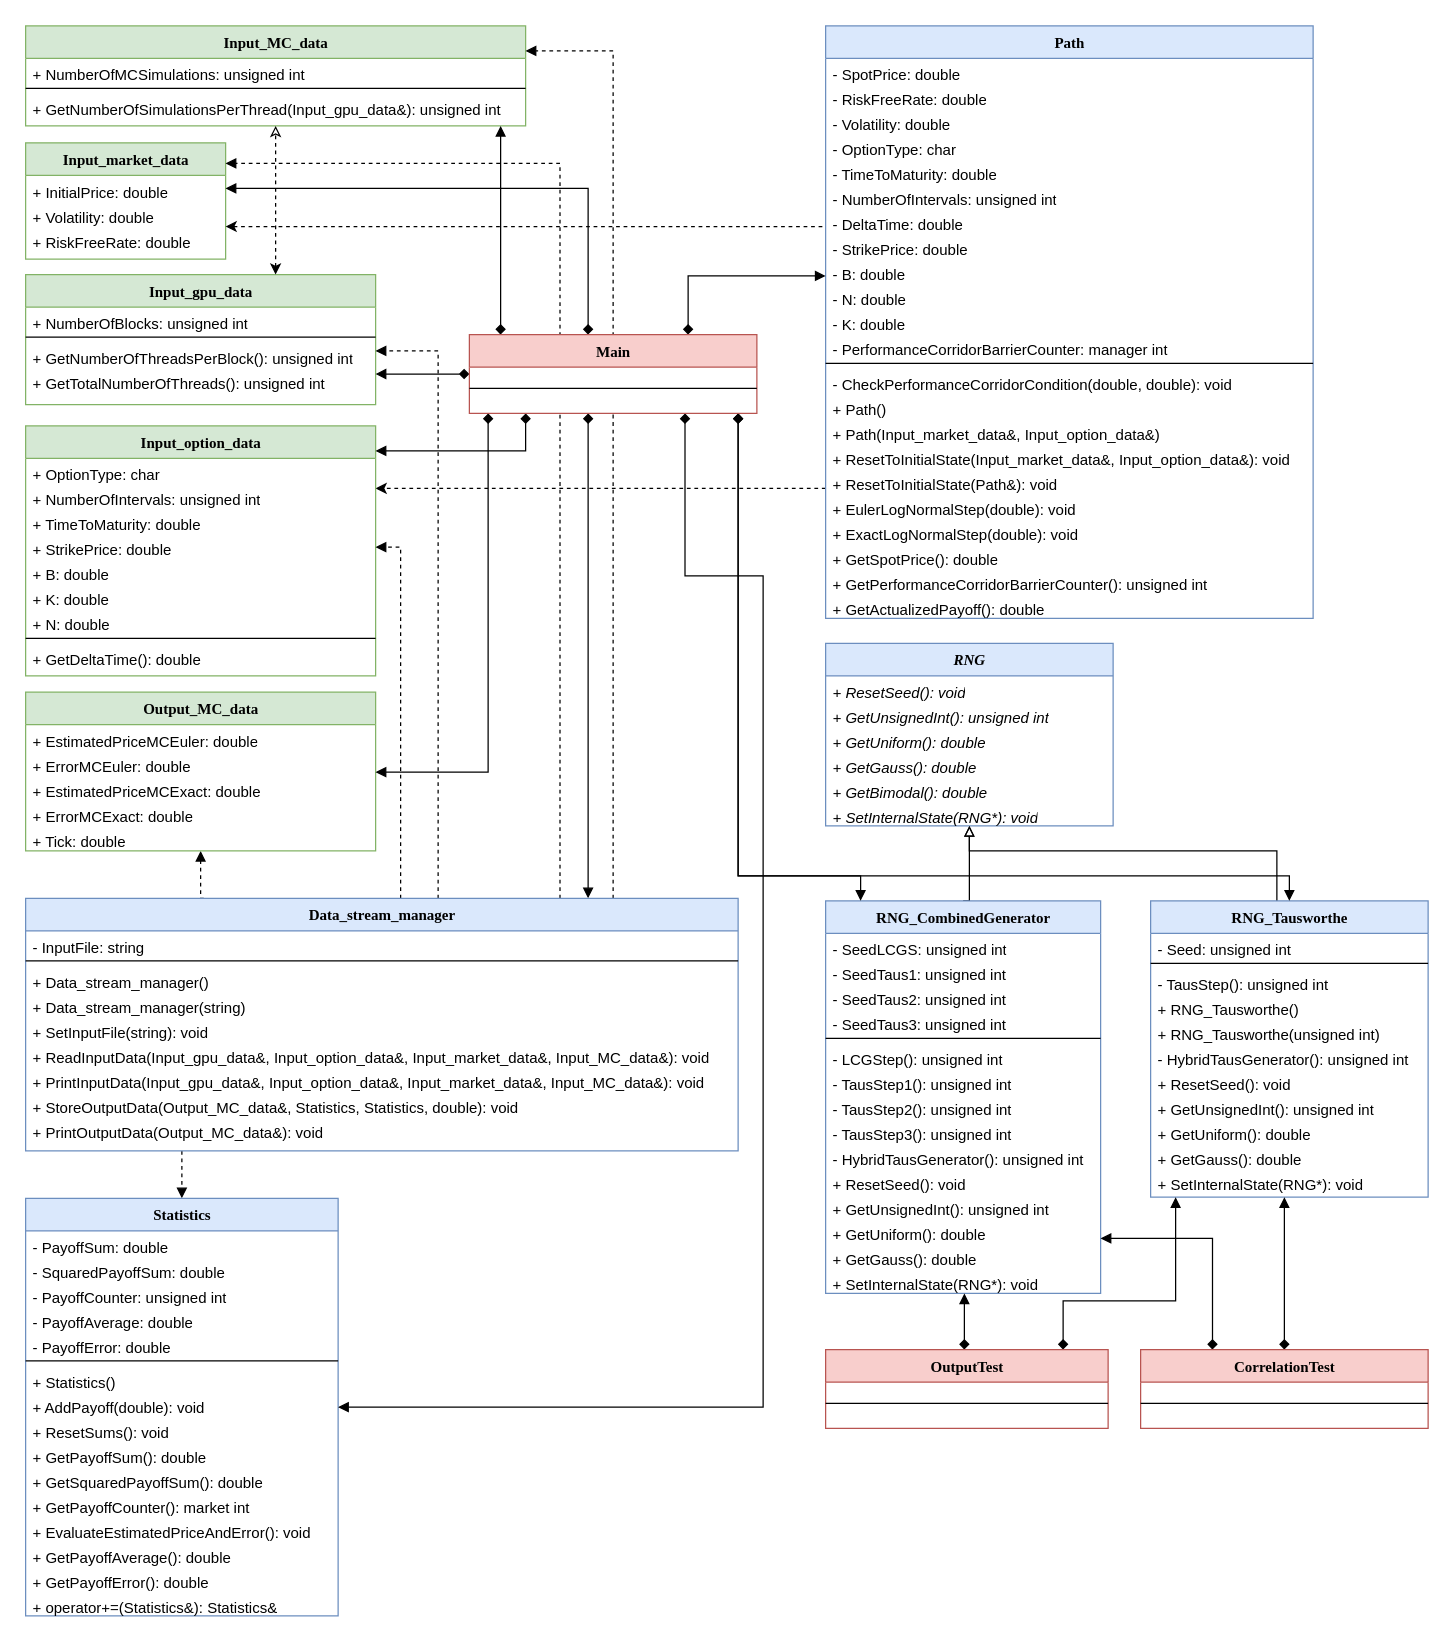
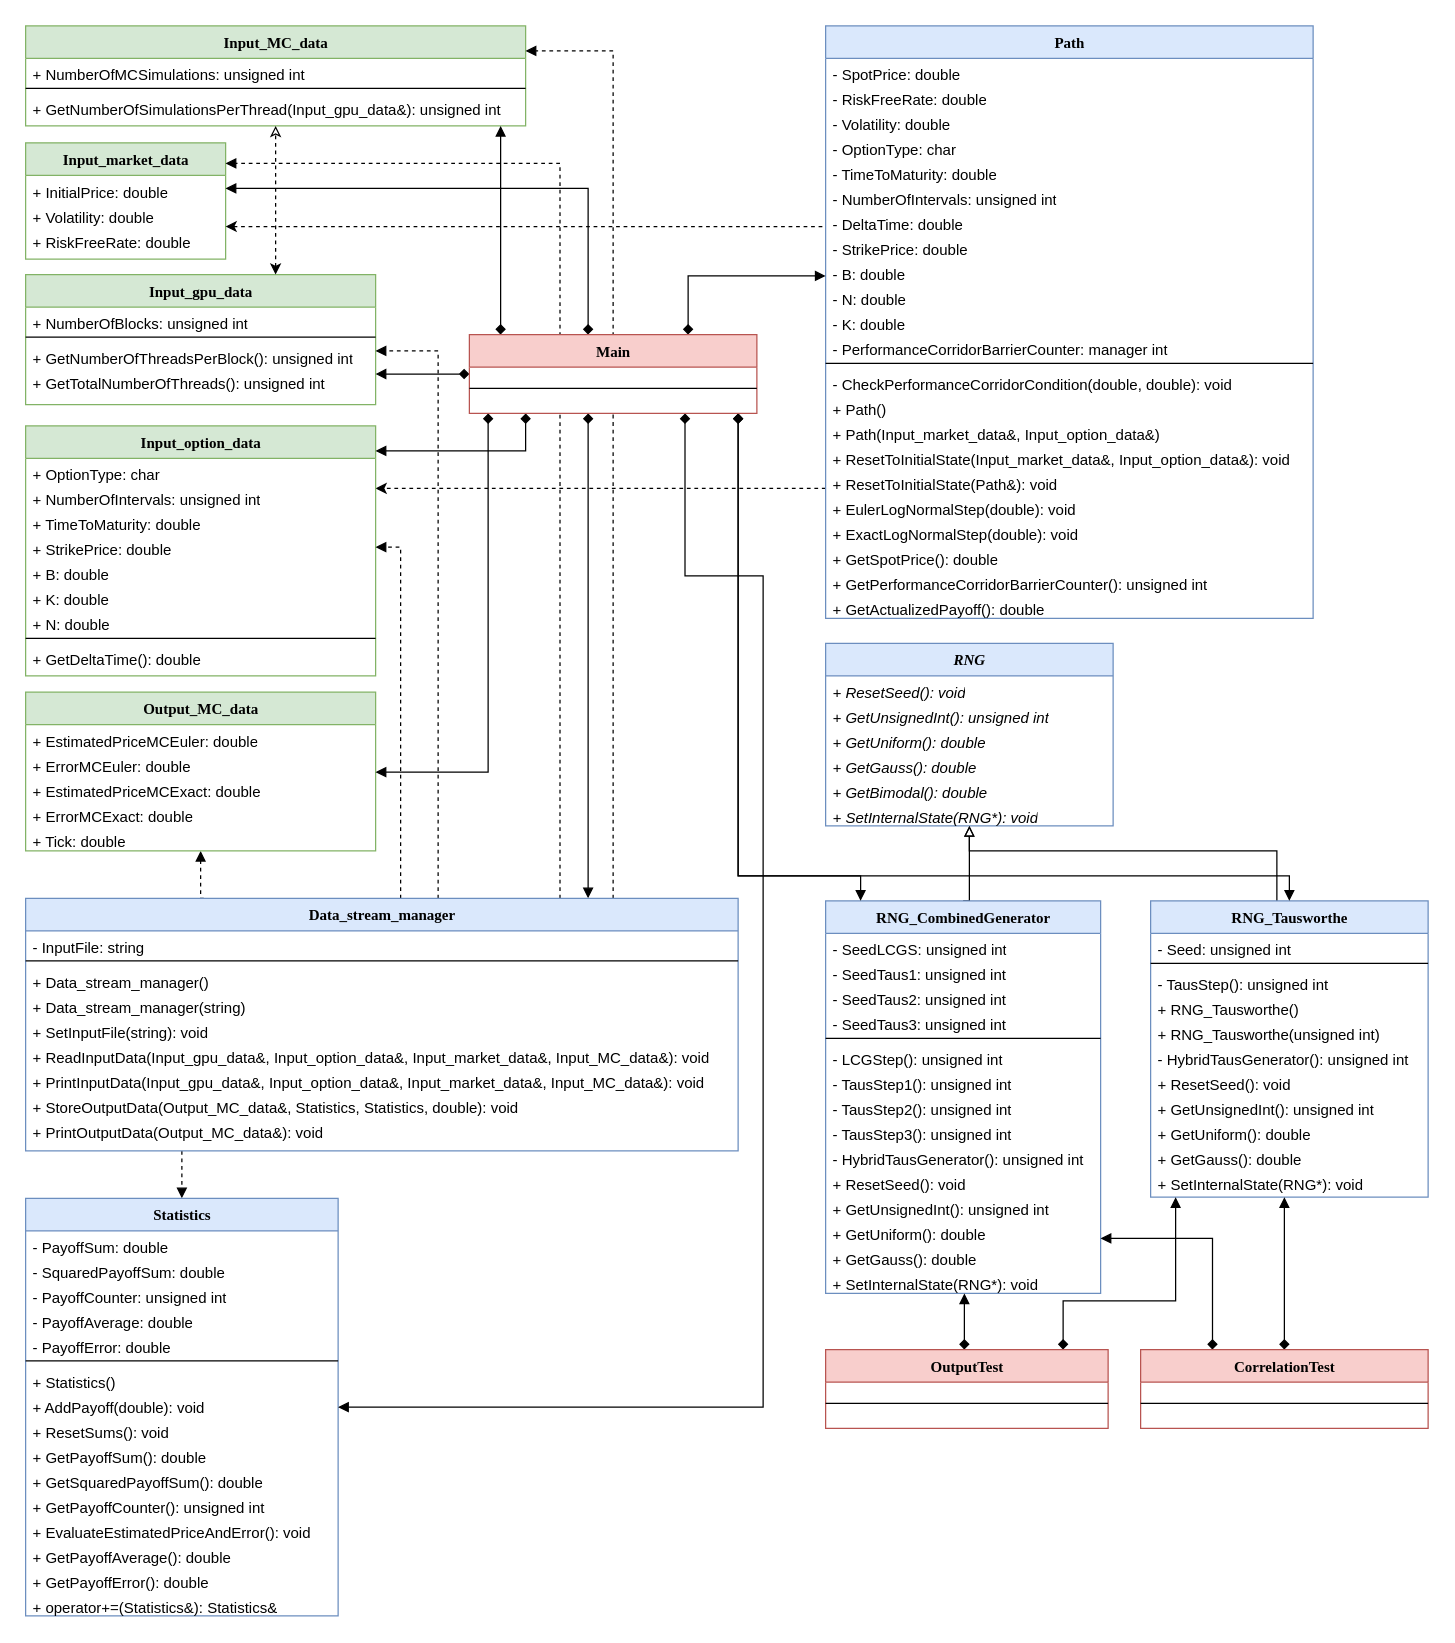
node "+ GetPayoffCounter(): market int": label "+ GetPayoffCounter(): market int" -> "+ GetPayoffCounter(): unsigned int"
